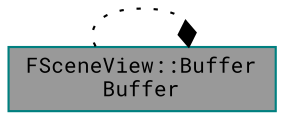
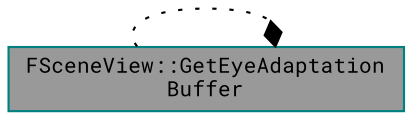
node "FSceneView::Buffer Buffer": label "FSceneView::Buffer Buffer" -> "FSceneView::GetEyeAdaptation Buffer"
